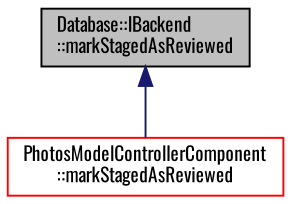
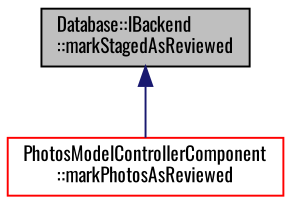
node "PhotosModelControllerComponent ::markStagedAsReviewed": label "PhotosModelControllerComponent ::markStagedAsReviewed" -> "PhotosModelControllerComponent ::markPhotosAsReviewed"
